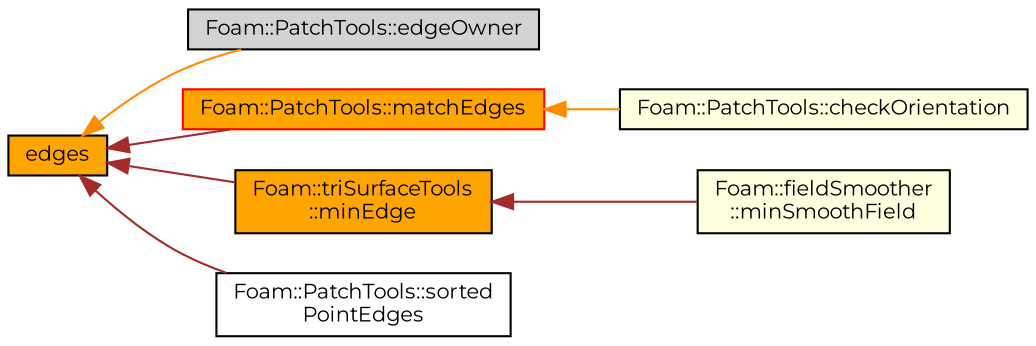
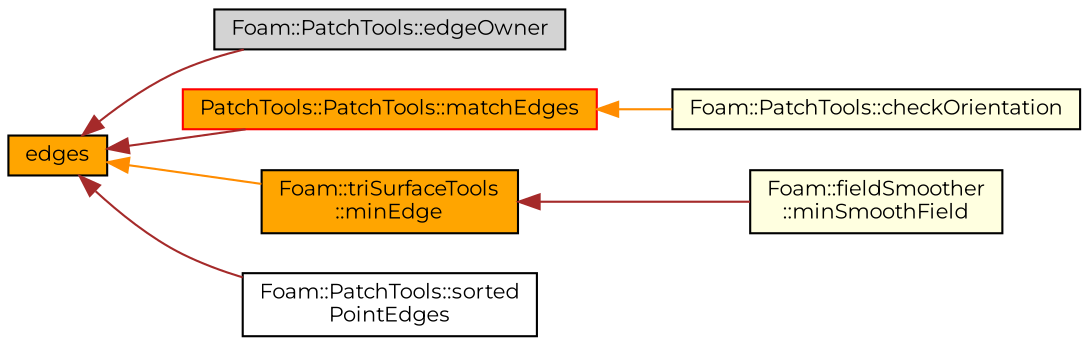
edge "Foam::PatchTools::edgeOwner" -> "edges": color darkorange -> brown
node "Foam::PatchTools::matchEdges": label "Foam::PatchTools::matchEdges" -> "PatchTools::PatchTools::matchEdges"
edge "Foam::triSurfaceTools ::minEdge" -> "edges": color brown -> darkorange
